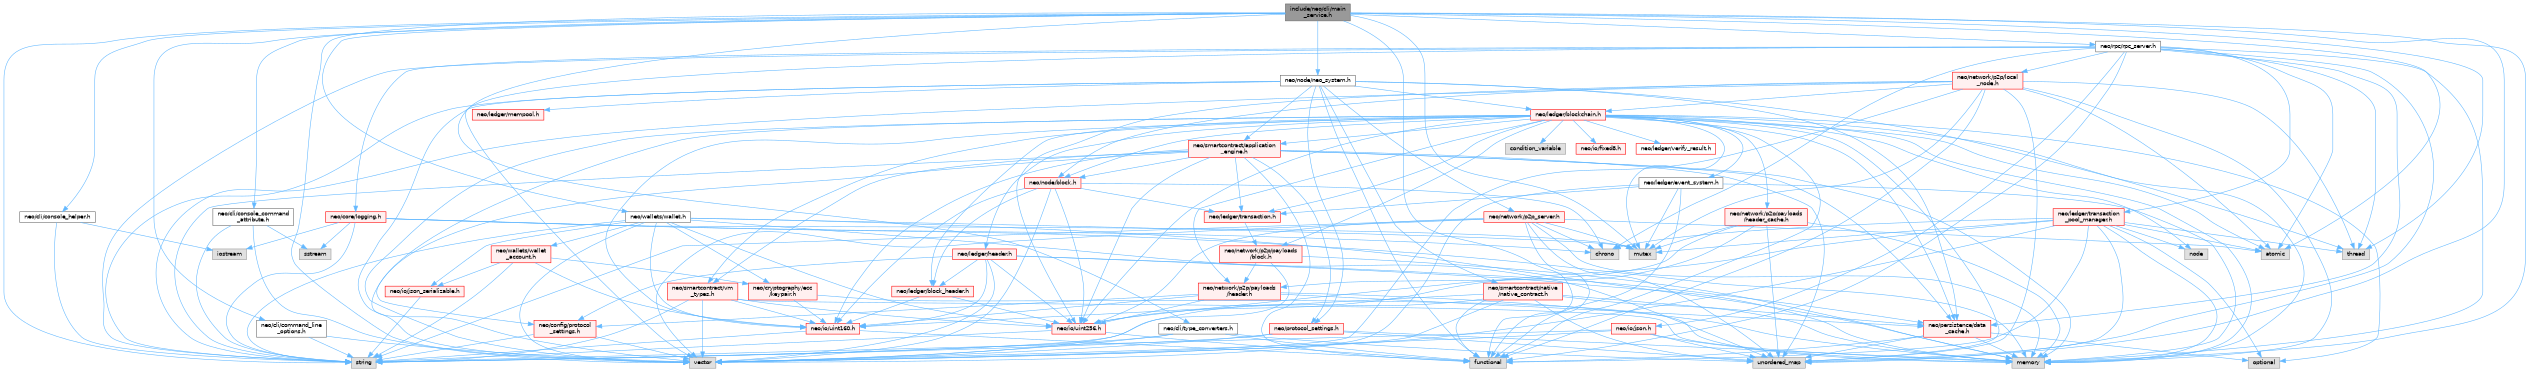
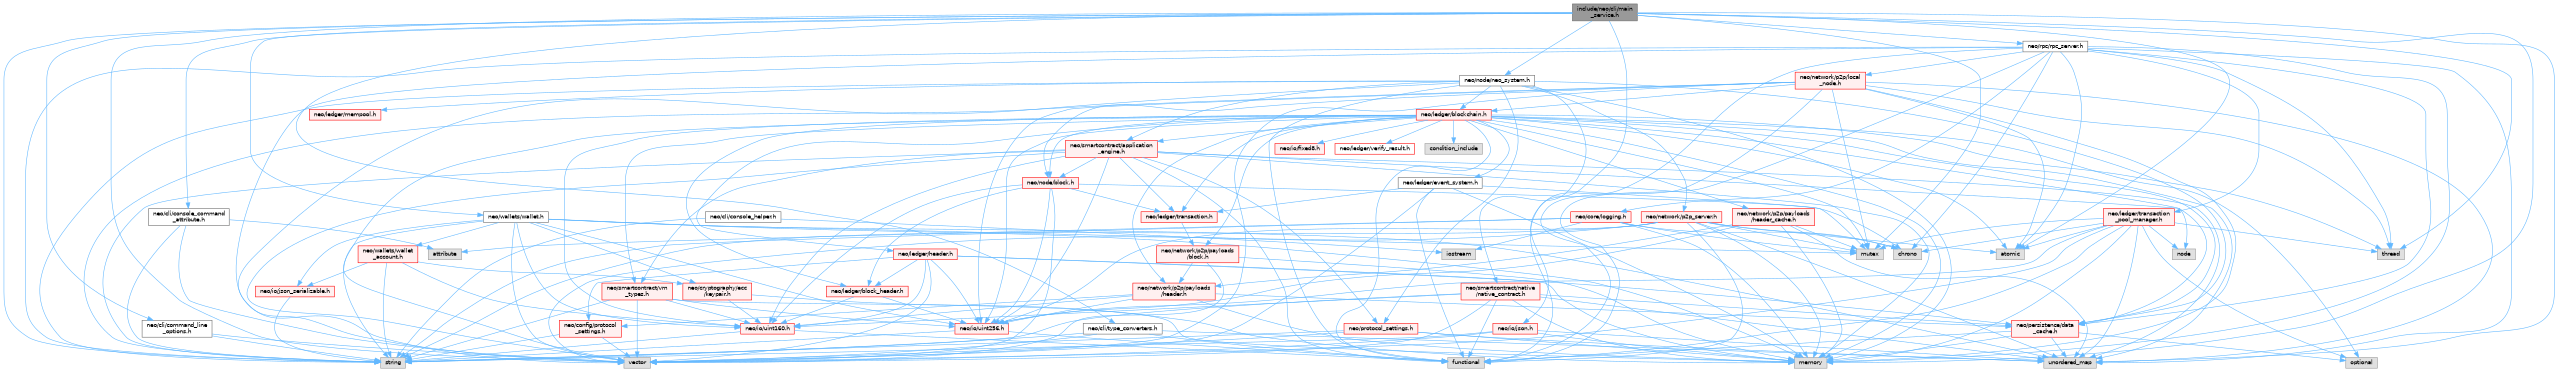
edge "include/neo/cli/main _service.h" -> "neo/cli/console_helper.h": removed
edge "neo/ledger/blockchain.h" -> "neo/config/protocol _settings.h": removed
node "condition_variable": label "condition_variable" -> "condition_include"
node "sstream": label "sstream" -> "attribute"
